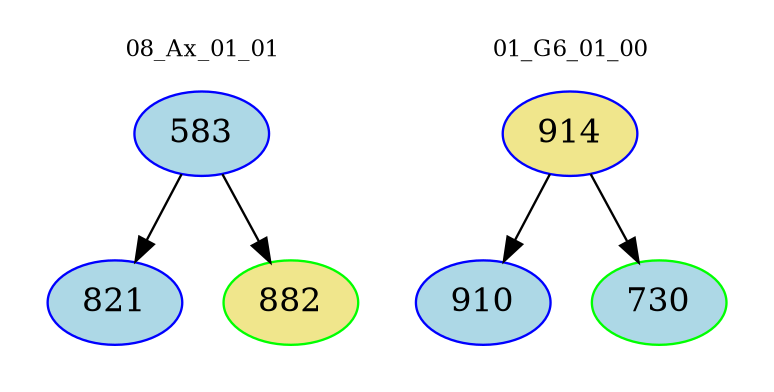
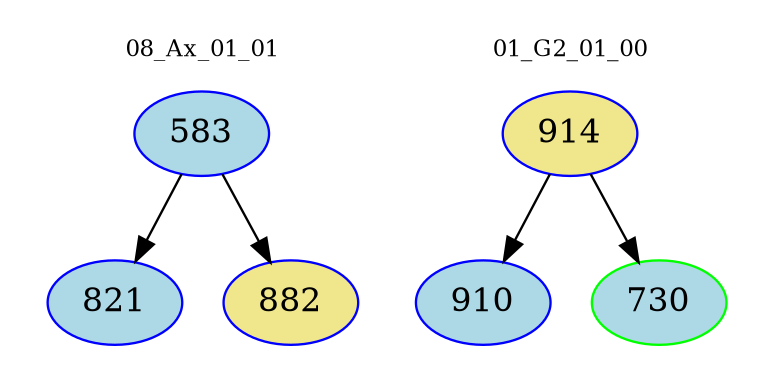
cluster "01_G6_01_00": label "01_G6_01_00" -> "01_G2_01_00"
node "882": color green -> blue
